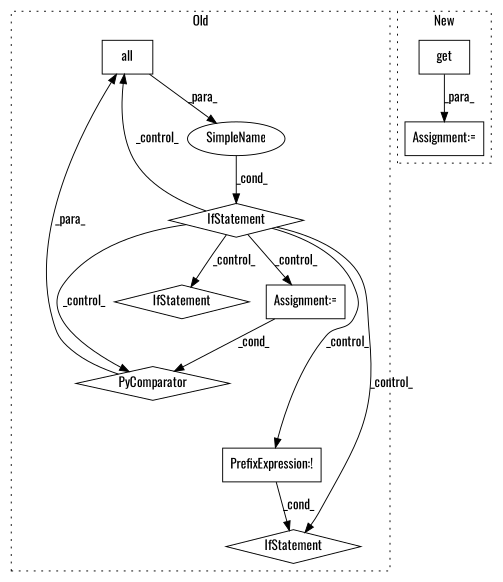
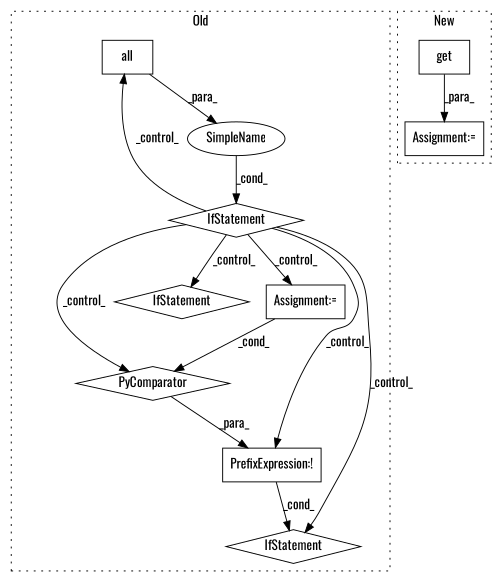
edge "PyComparator" -> "all": now "PyComparator" -> "PrefixExpression:!"
